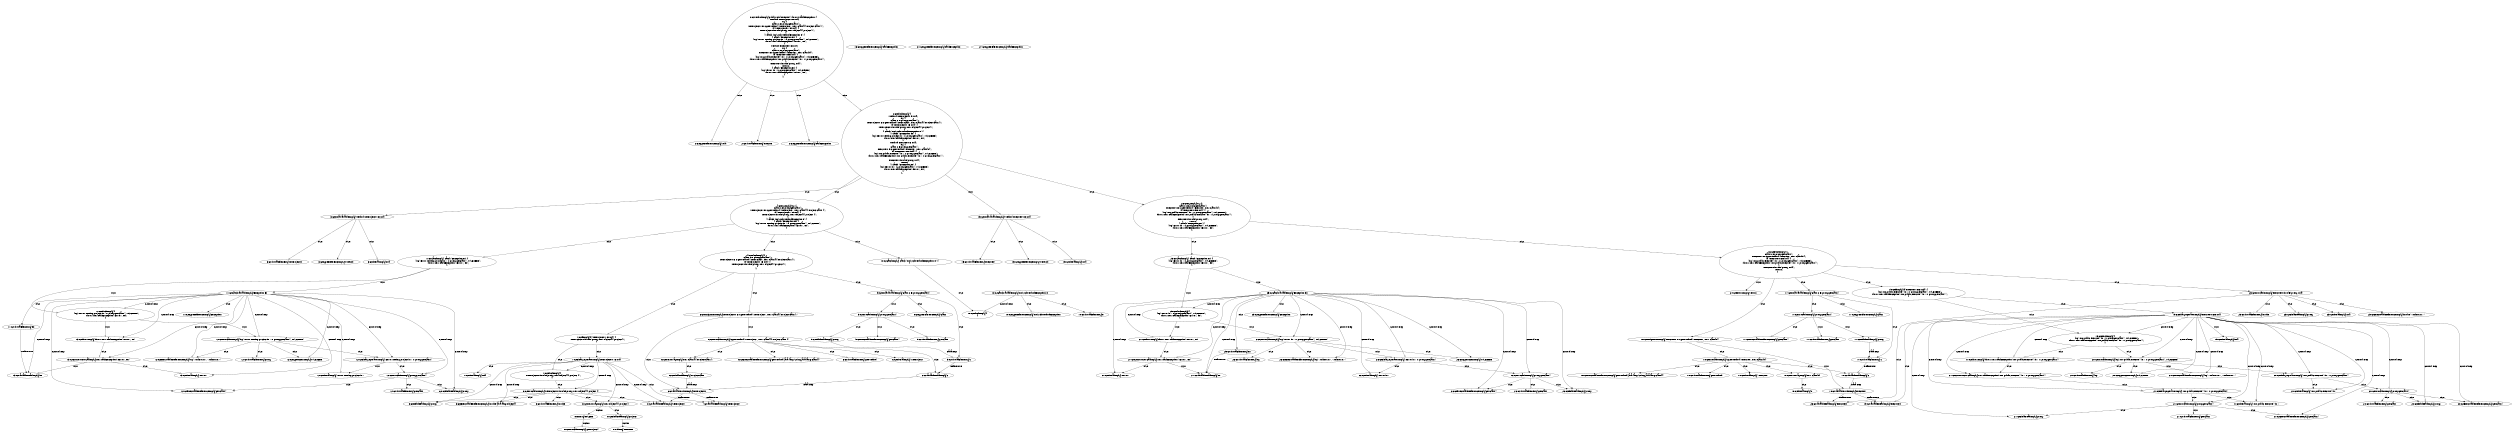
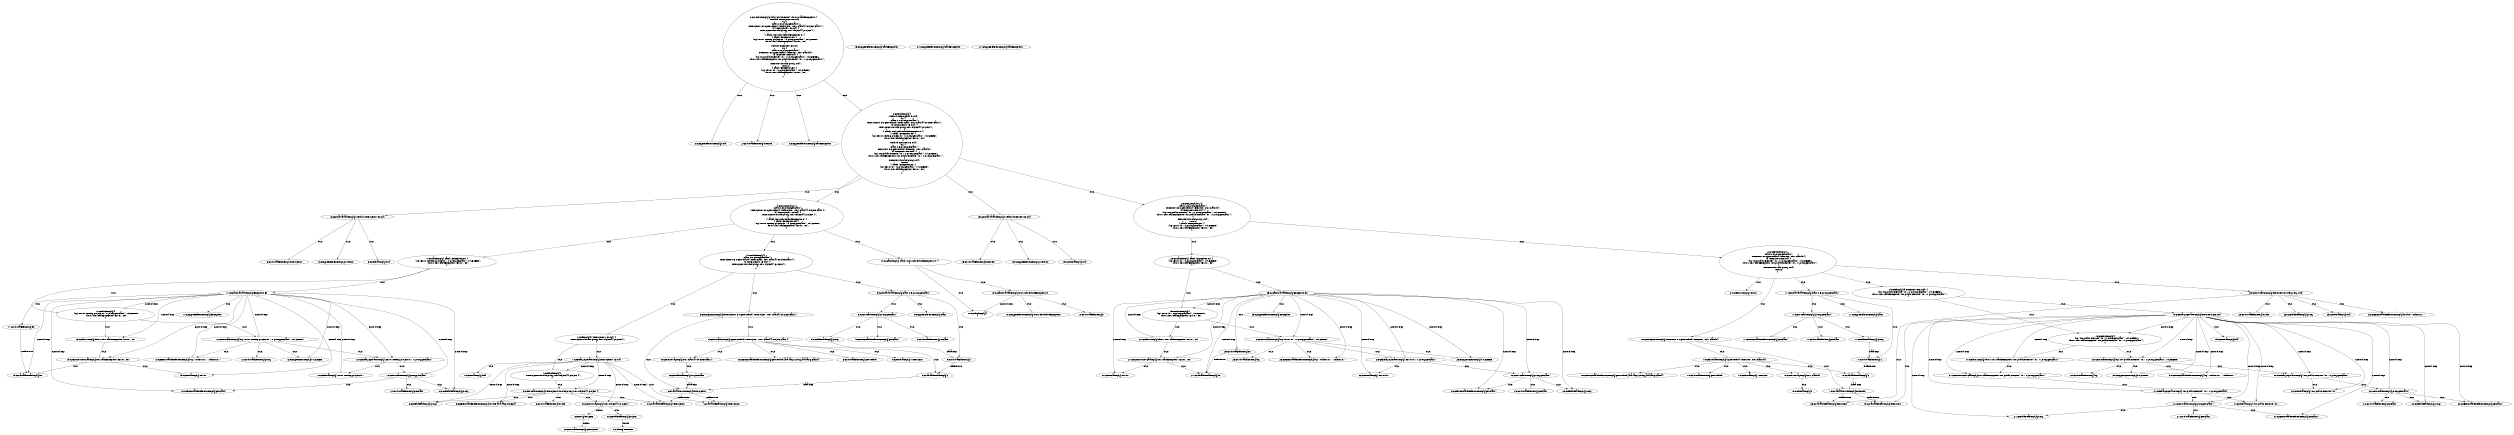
edge "10:CtCatchImpl@ catch (NoSuchMethodException e) { }" -> "10:CtCatchVariableImpl@NoSuchMethodException e": added, label "AST"
edge "17:CtFieldReadImpl@proxy" -> "17:CtVirtualElement@c": arrowhead dot -> normal
